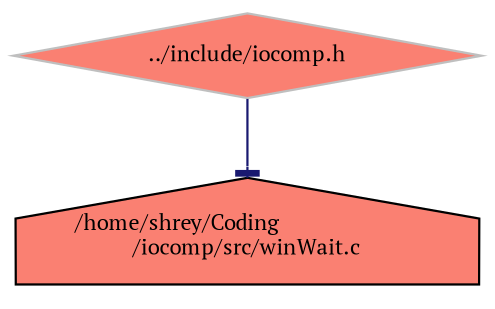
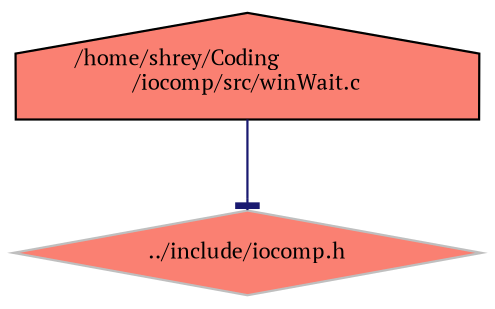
edge "../include/iocomp.h" -> "/home/shrey/Coding /iocomp/src/winWait.c": reversed
